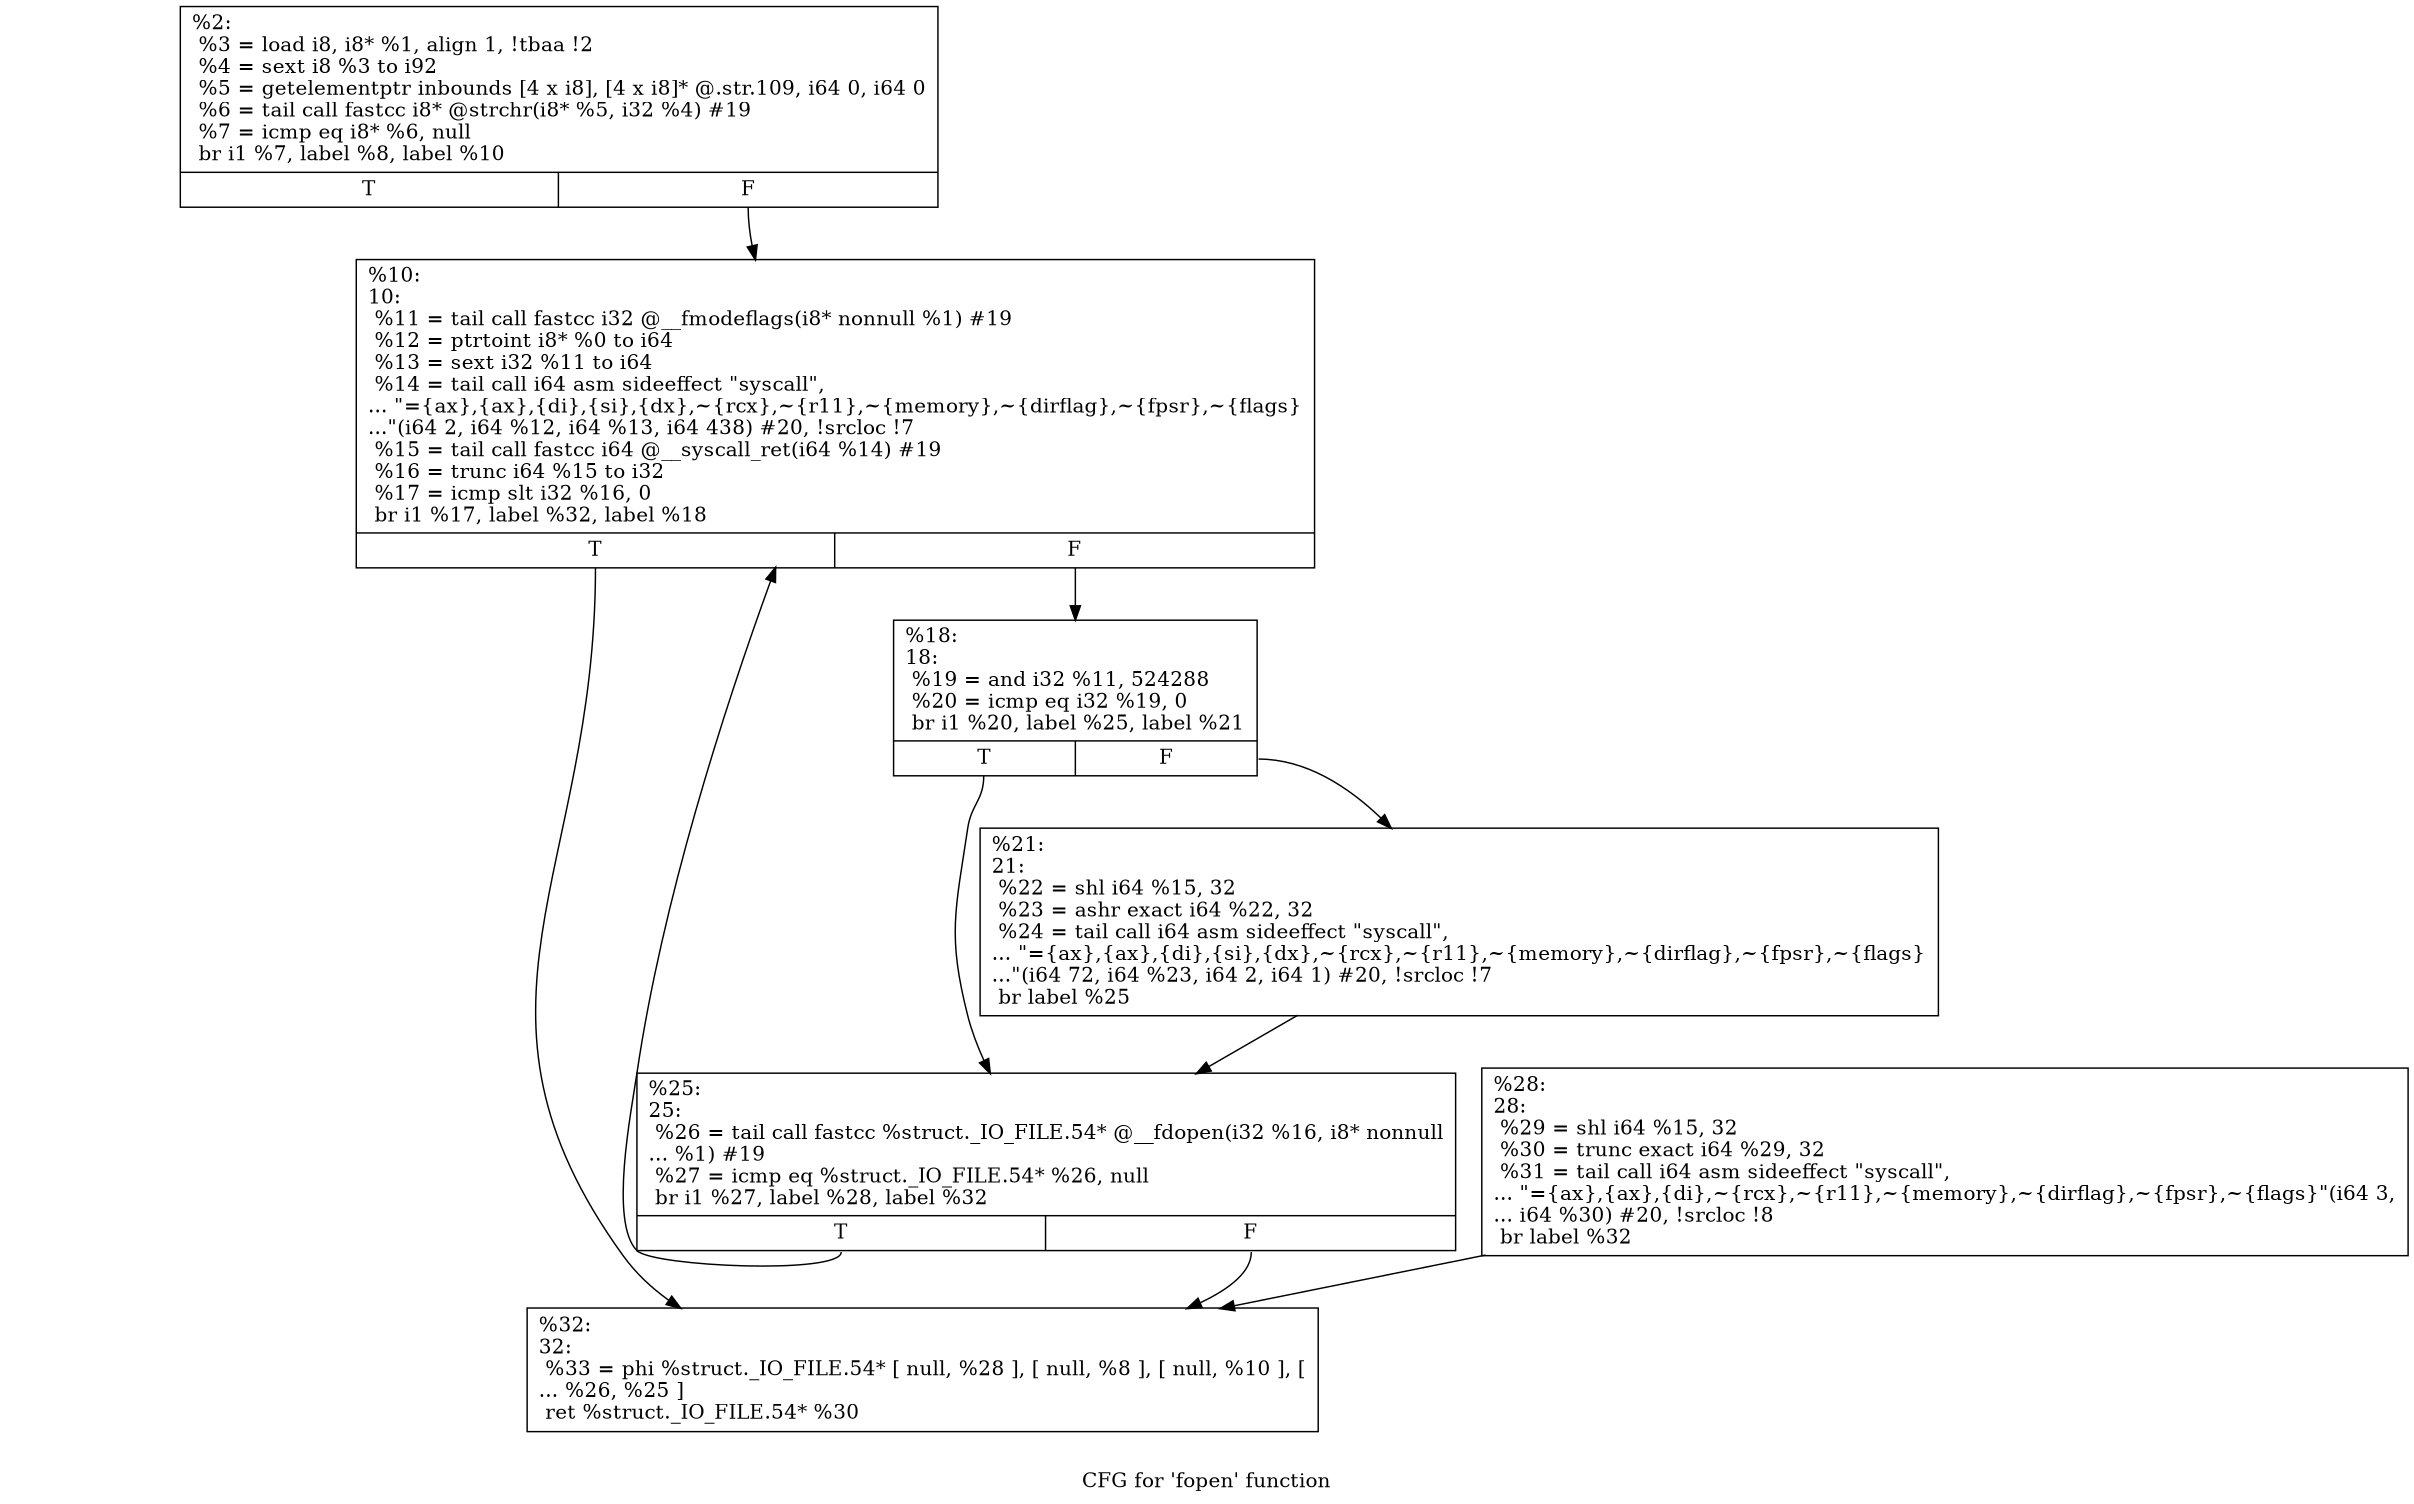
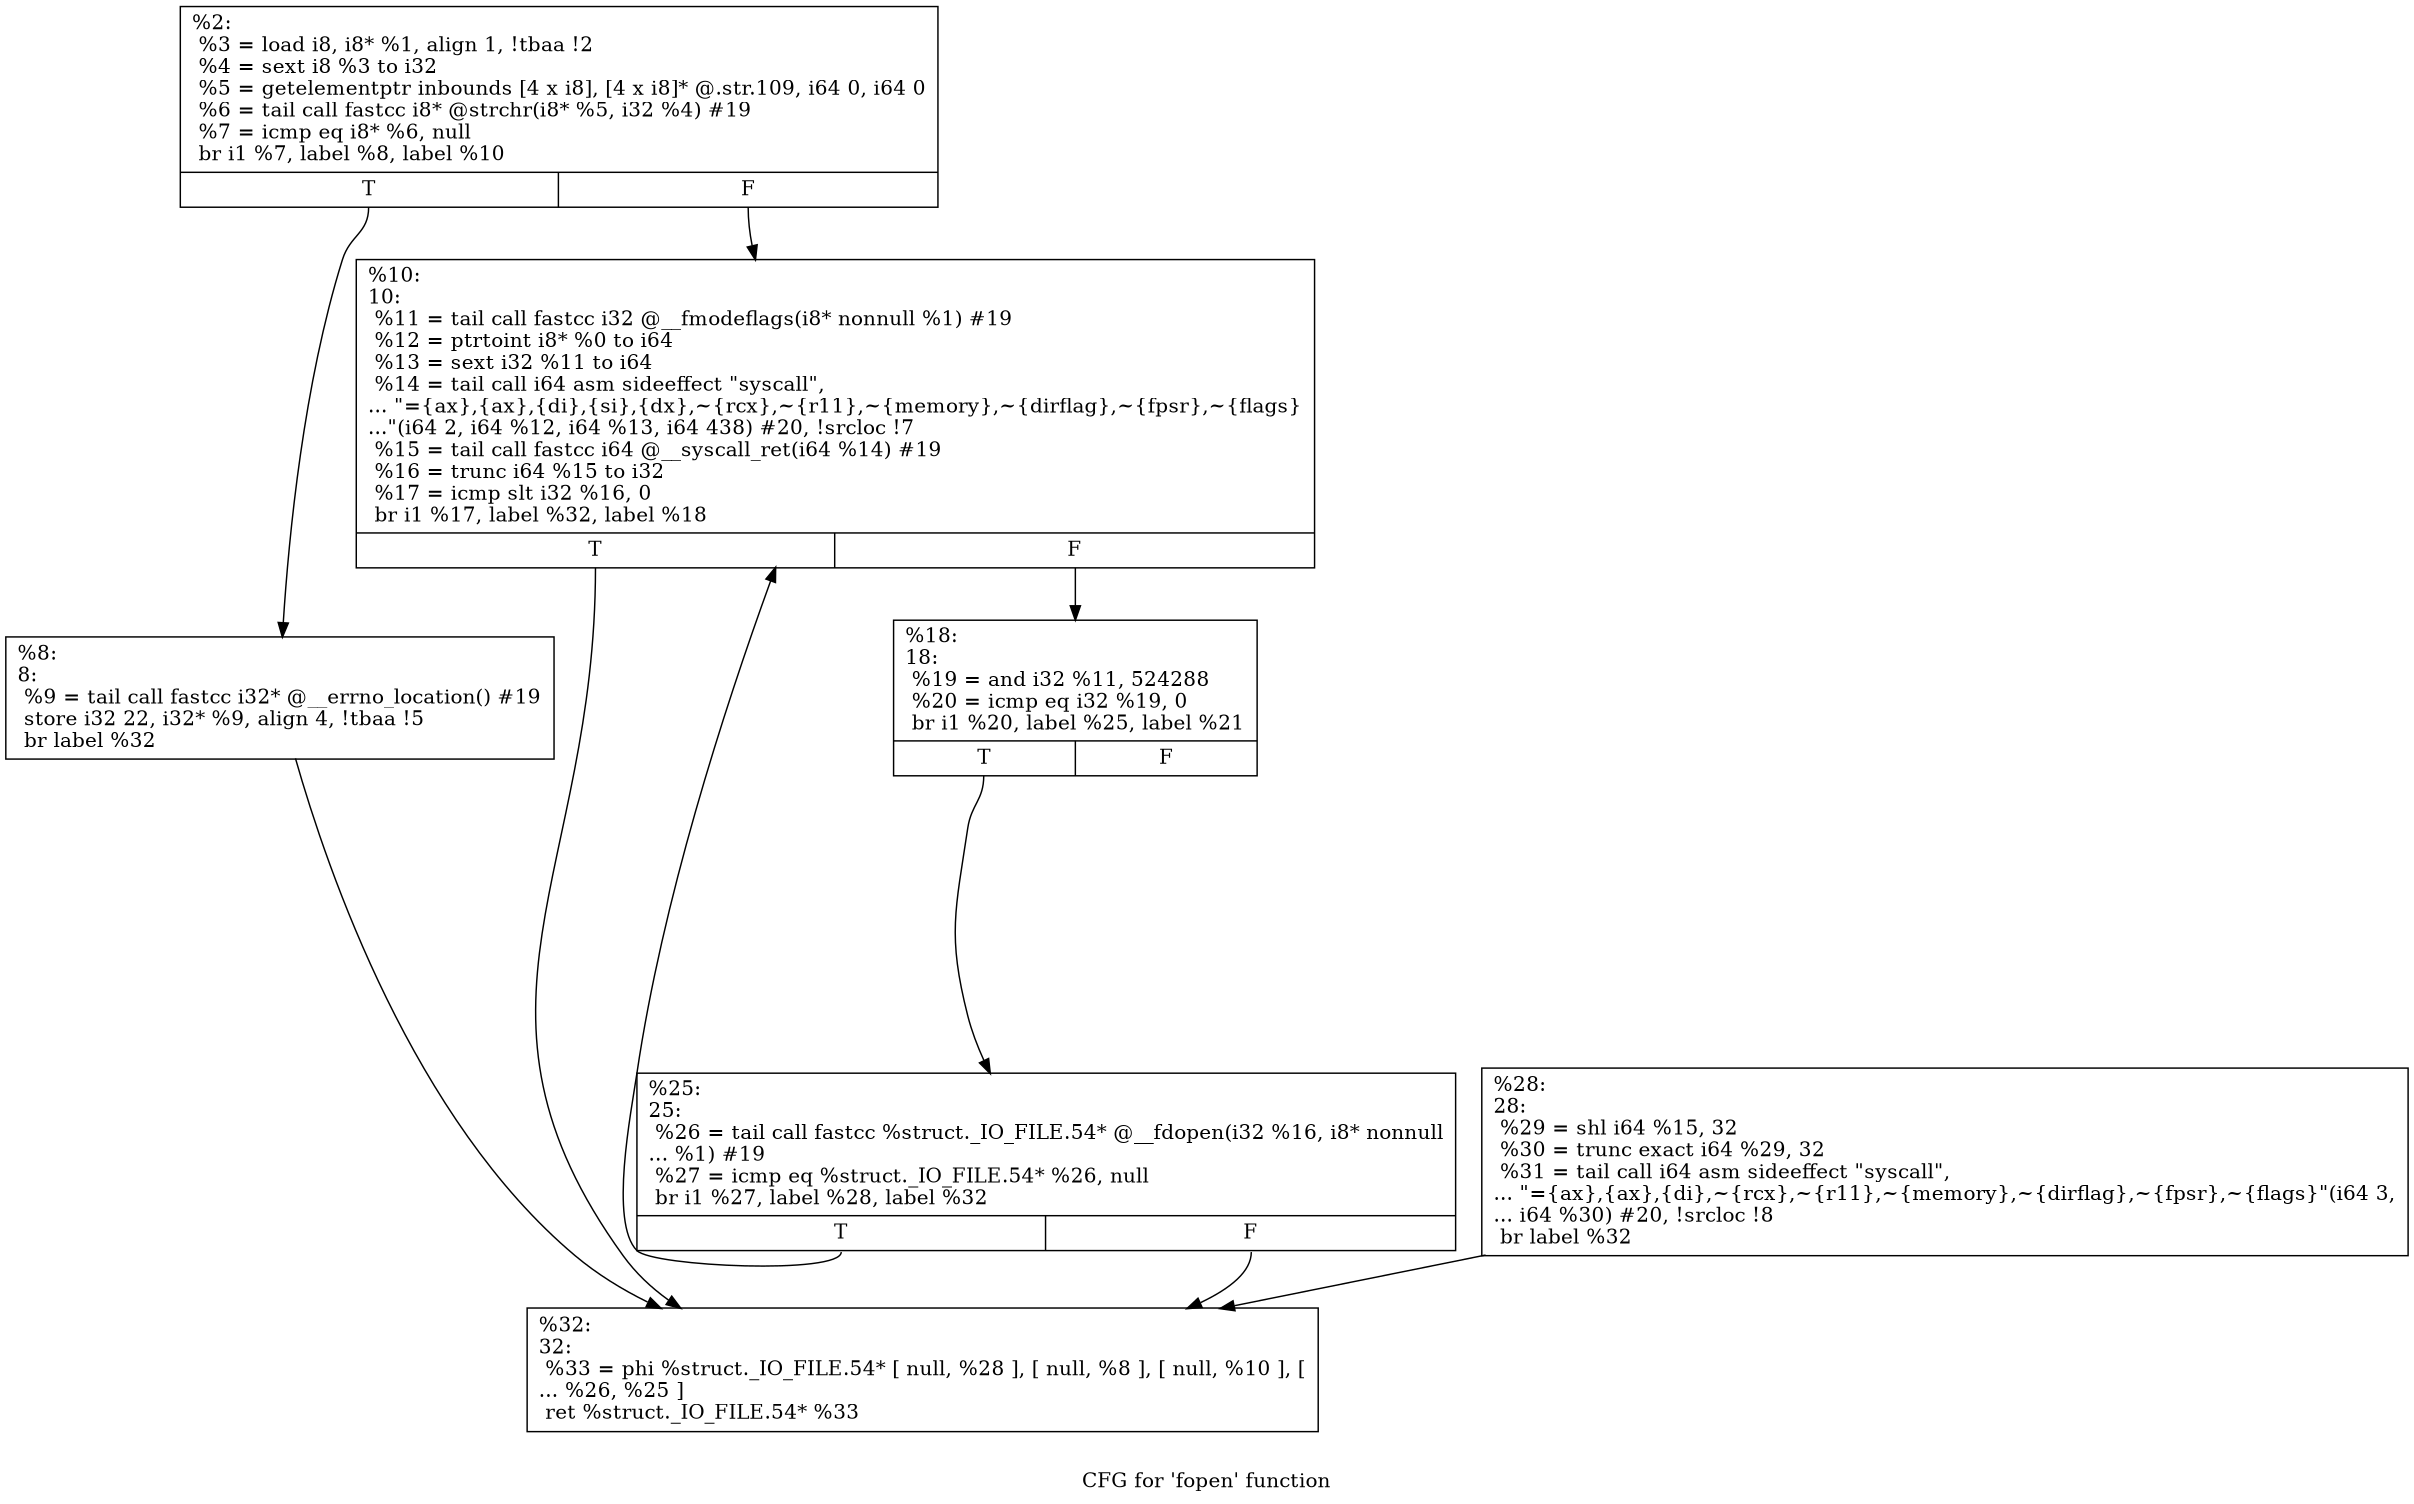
node "%2:": text "%4 = sext i8 %3 to i92" -> "%4 = sext i8 %3 to i32"
node "%8:": added
node "%21:": removed
node "%32:": text "ret %struct._IO_FILE.54* %30" -> "ret %struct._IO_FILE.54* %33"
